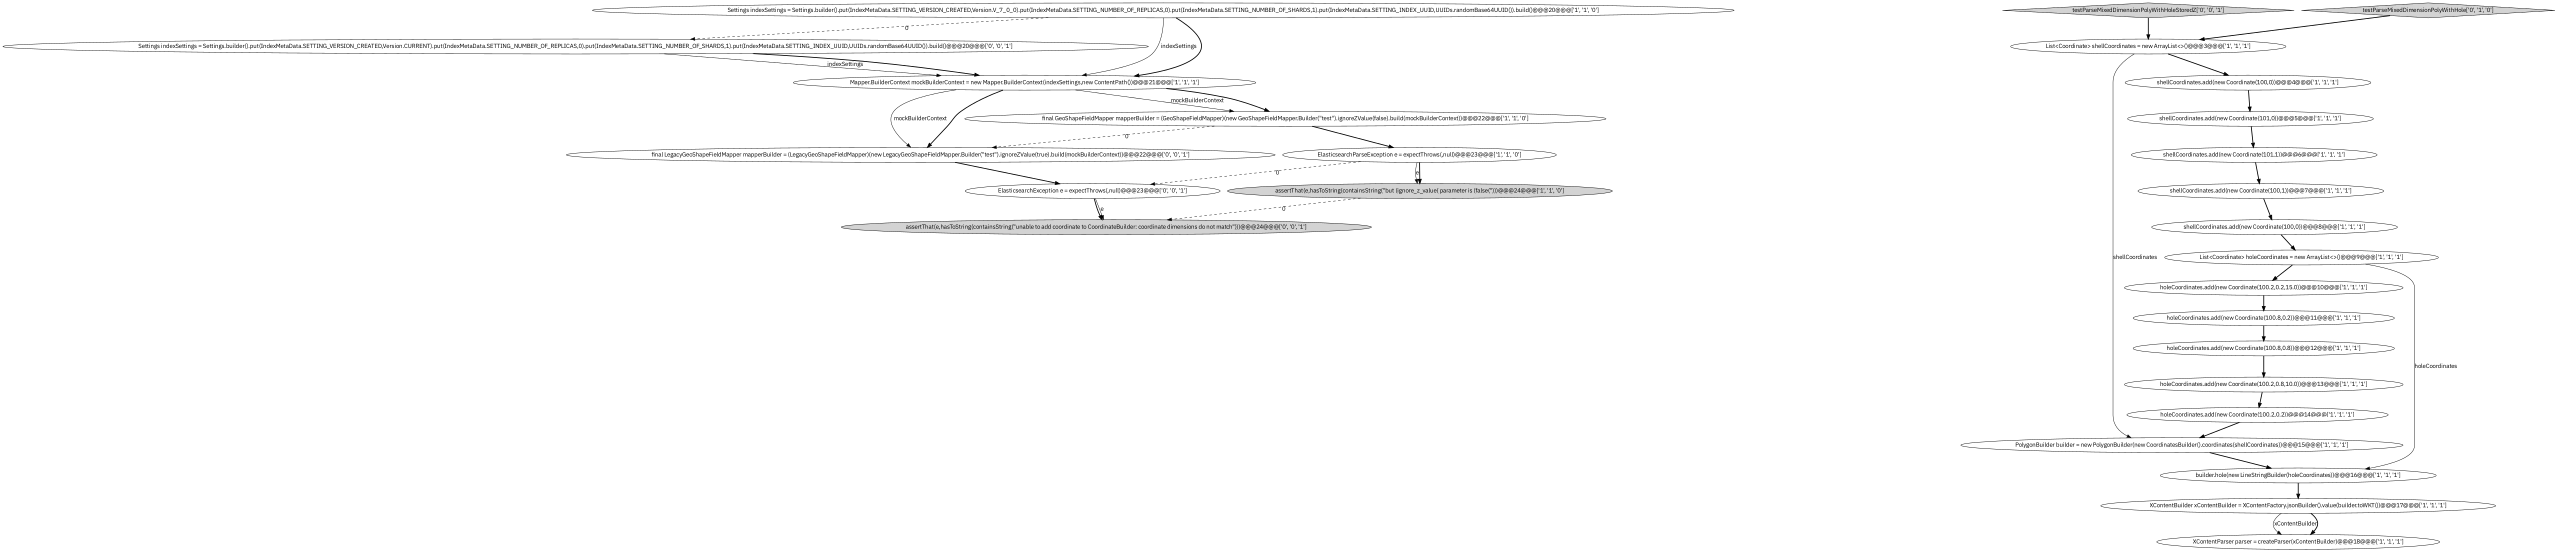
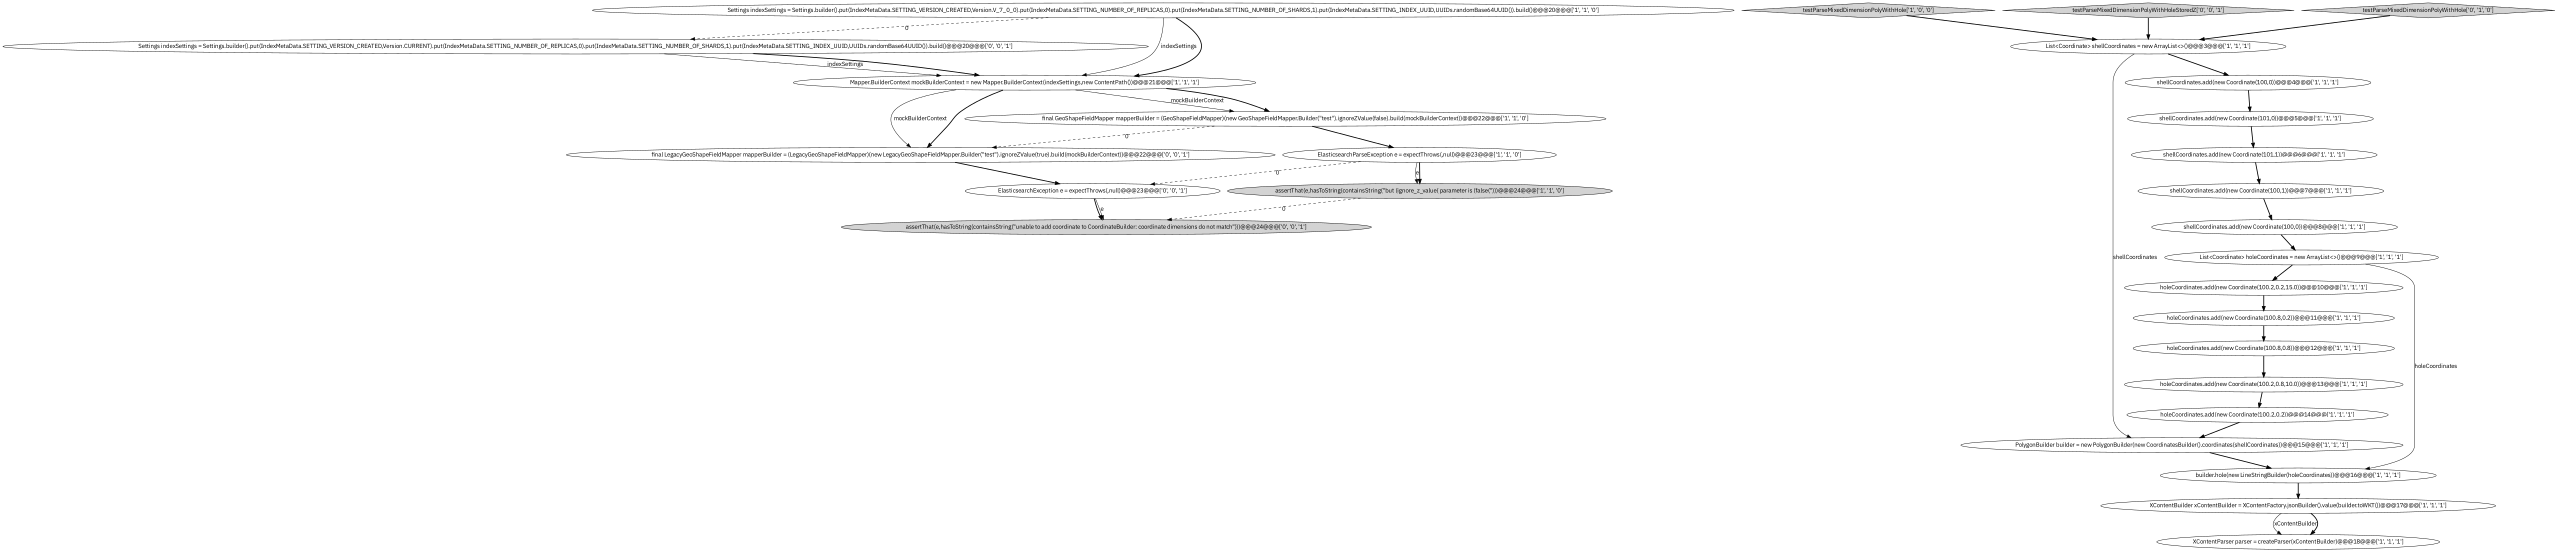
node "testParseMixedDimensionPolyWithHole['1', '0', '0']": added
